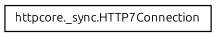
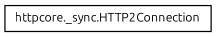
node "httpcore._sync.HTTP7Connection": label "httpcore._sync.HTTP7Connection" -> "httpcore._sync.HTTP2Connection"
